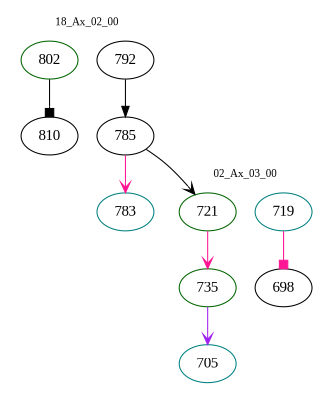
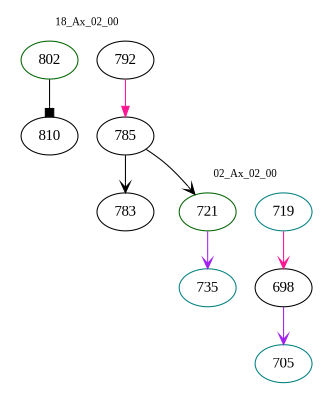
edge "792" -> "785": color black -> deeppink
edge "785" -> "783": color deeppink -> black
cluster "02_Ax_03_00": label "02_Ax_03_00" -> "02_Ax_02_00"
node "783": color teal -> black
edge "721" -> "735": color deeppink -> purple
edge "719" -> "698": arrowhead box -> vee
node "735": color darkgreen -> teal
edge "735" -> "705": now "698" -> "705"
